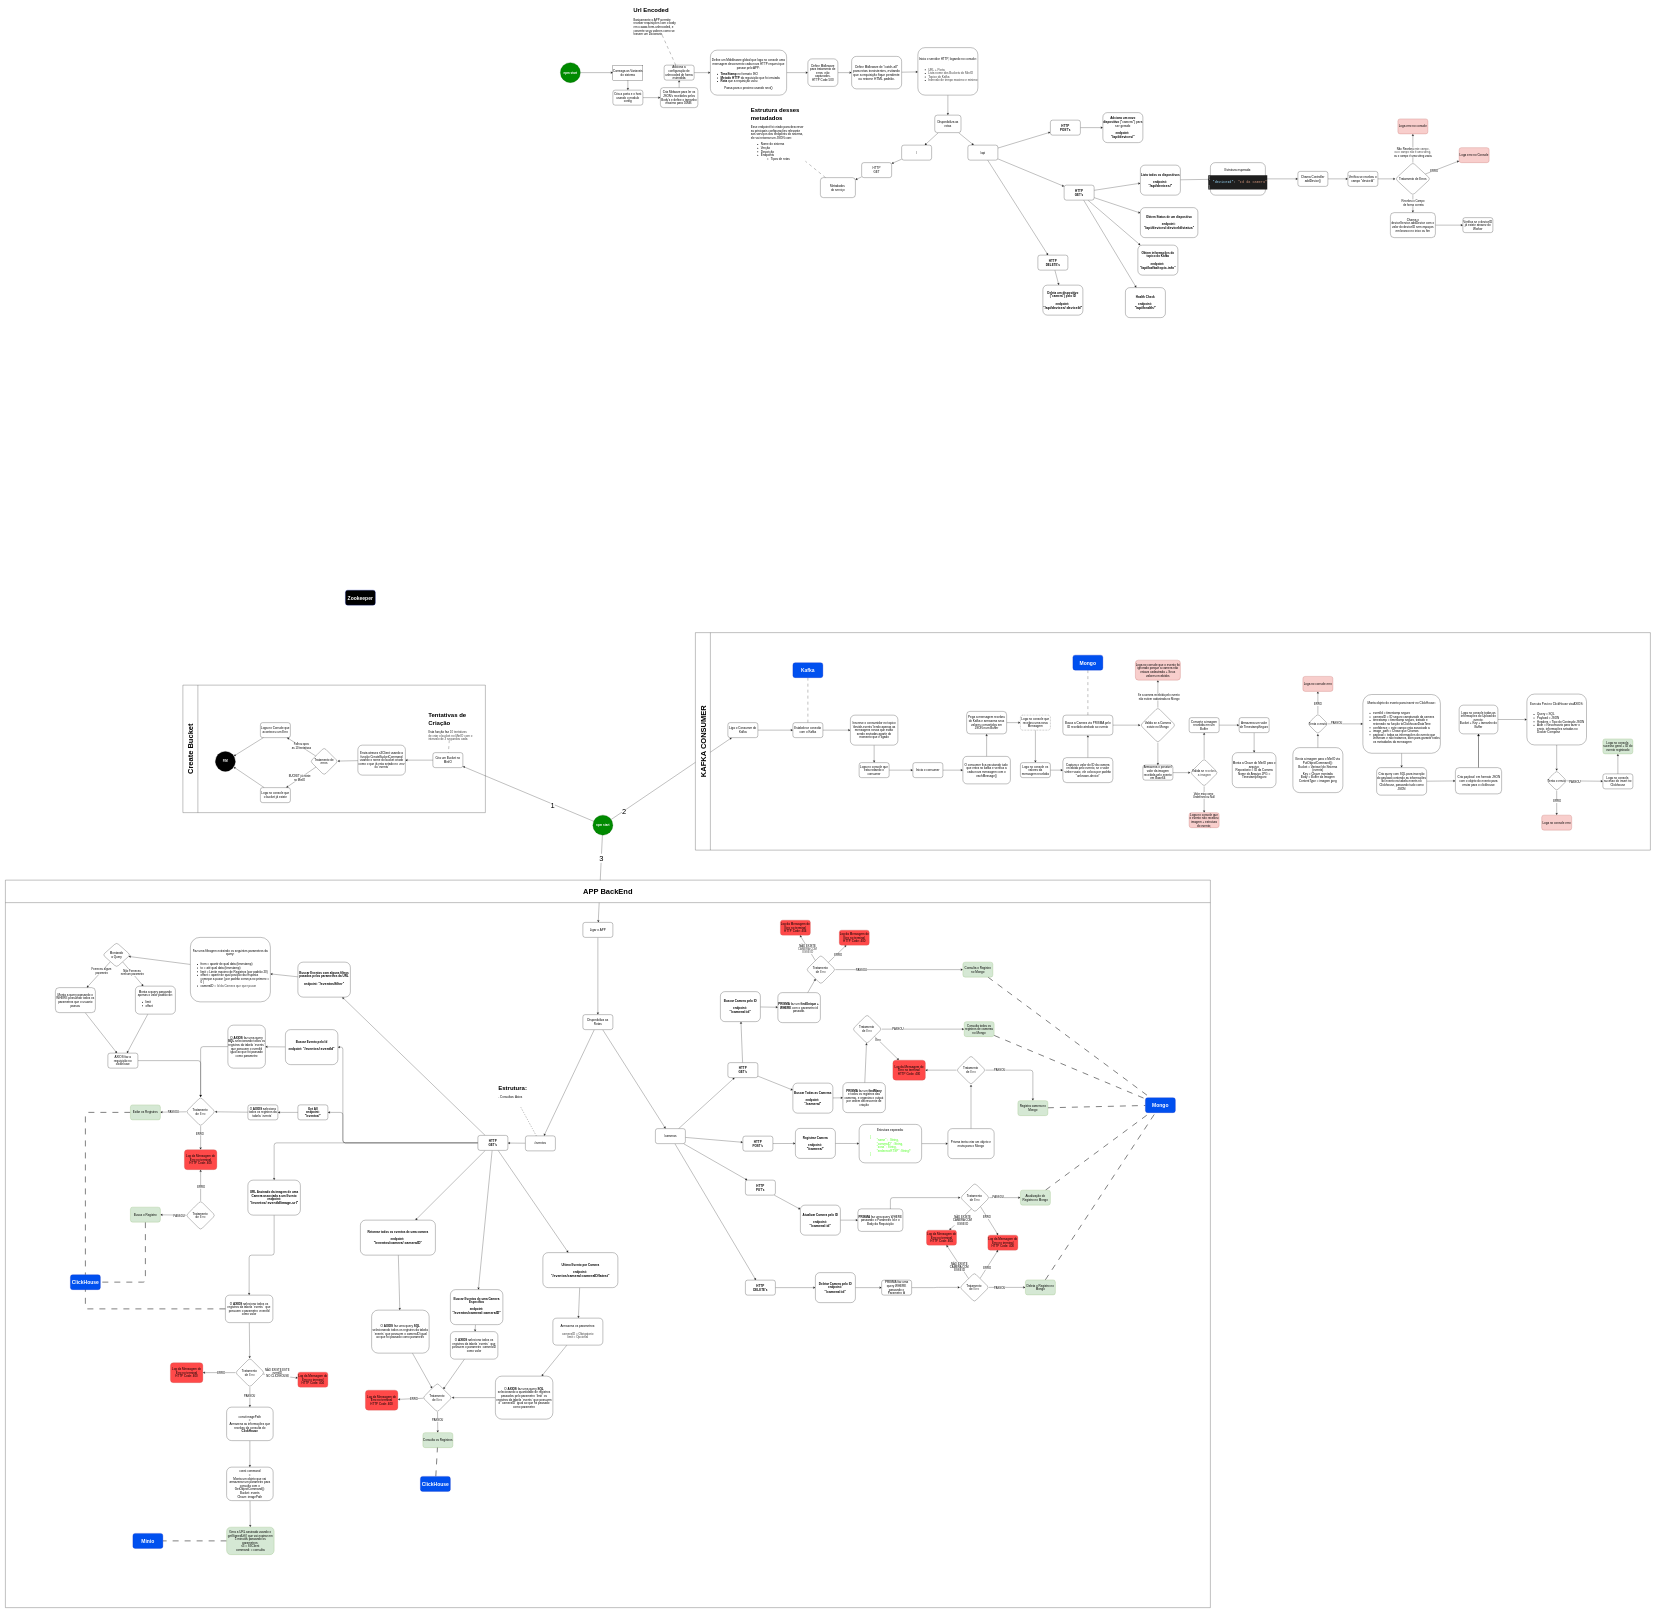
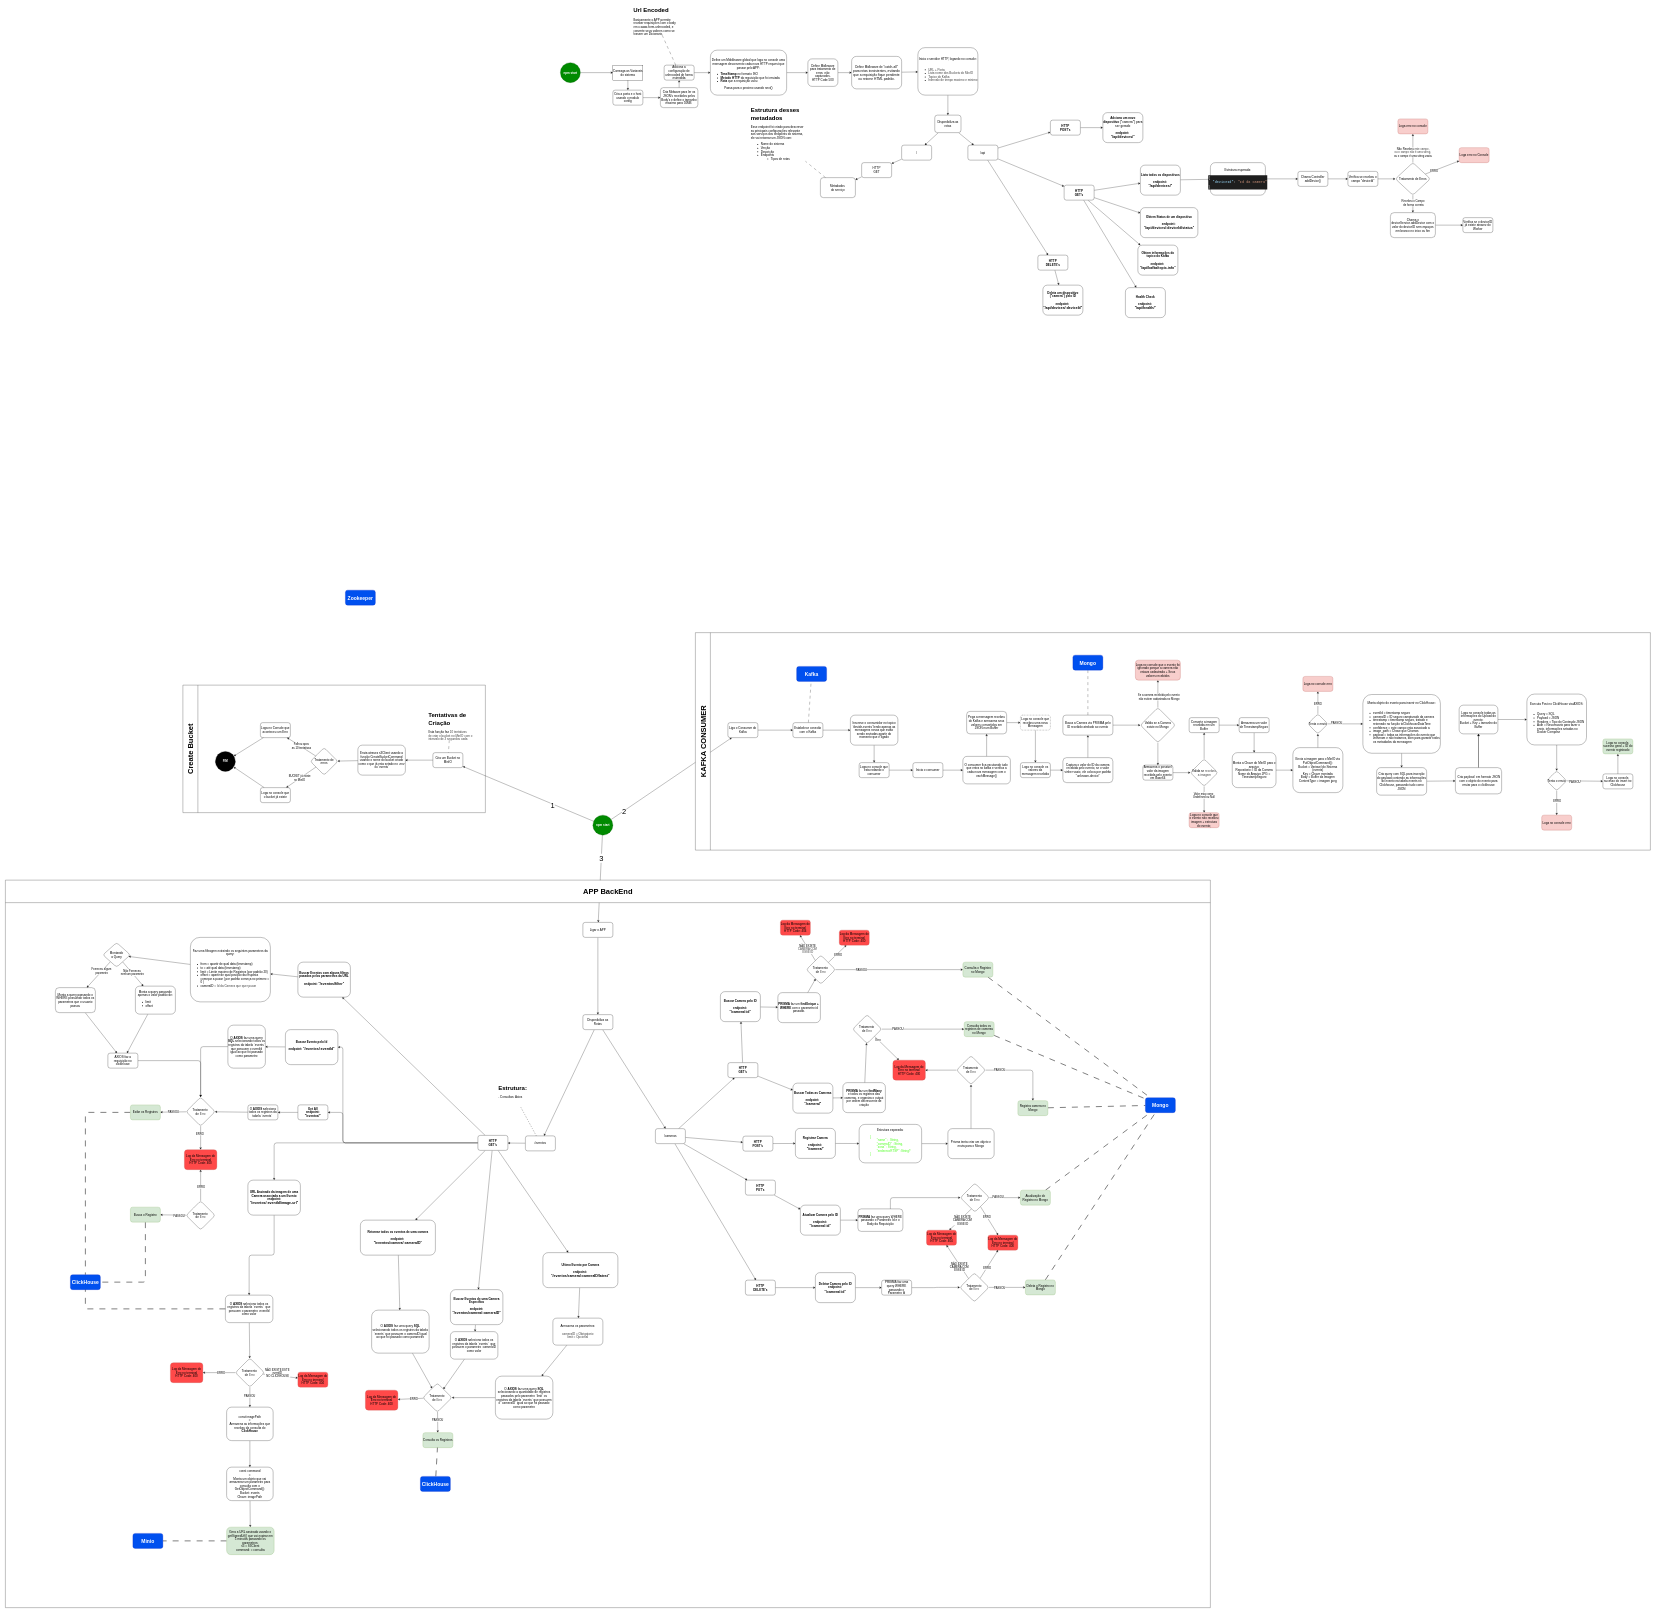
node "Zookeeper": fillcolor #000000 -> #0050ef
node "Kafka": moved (808, 670) -> (811, 674)
edge "Monta a Chave do MinIO para o arquivo: Repositorio = ID da Camera Nome do Arquivo JPG = TimestampSeguro" -> "Envia a imagem para o MinIO via PutObjectCommand(): Bucket = Variavel do Sistema (events) Key = Chave montada Body = Buffer da Imagem ContentType = imagem jpeg": added
